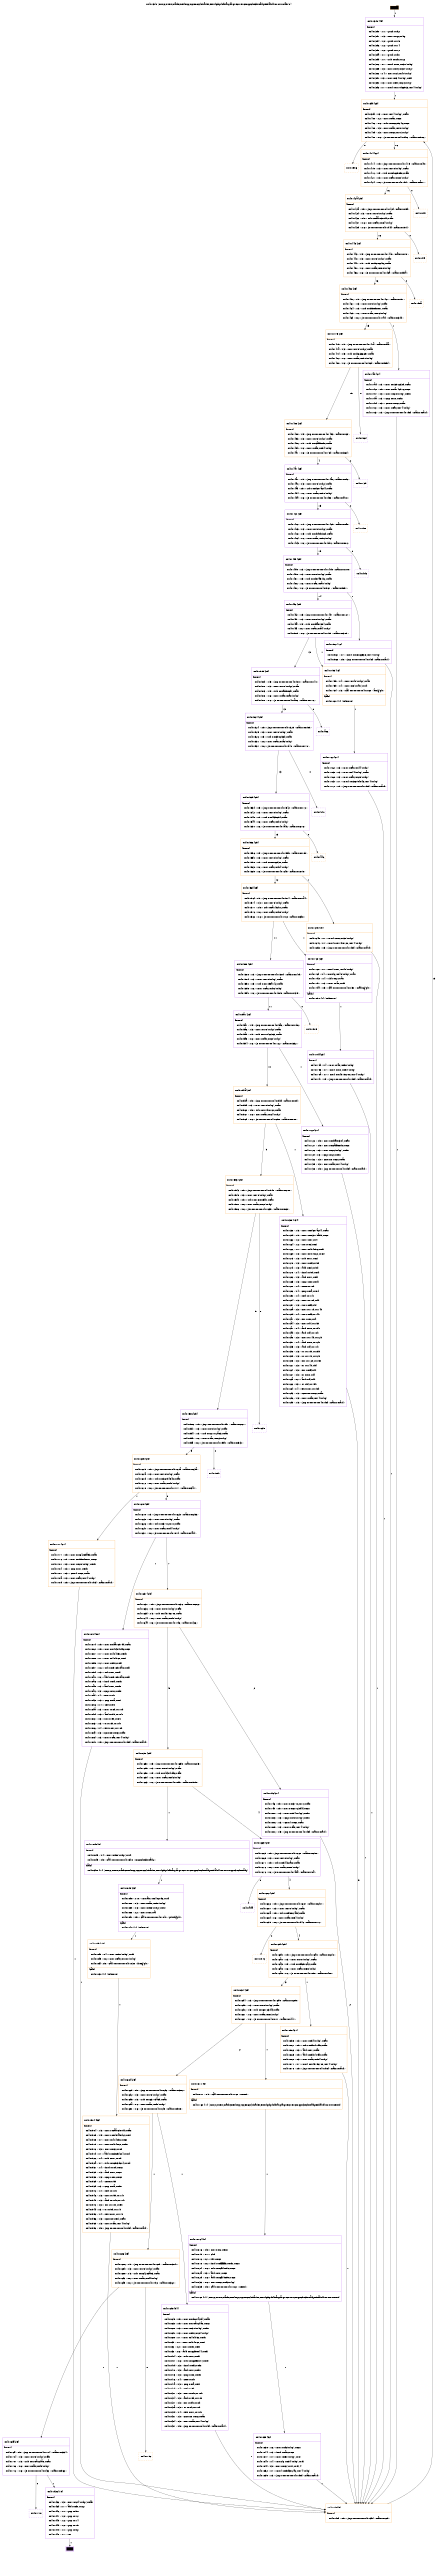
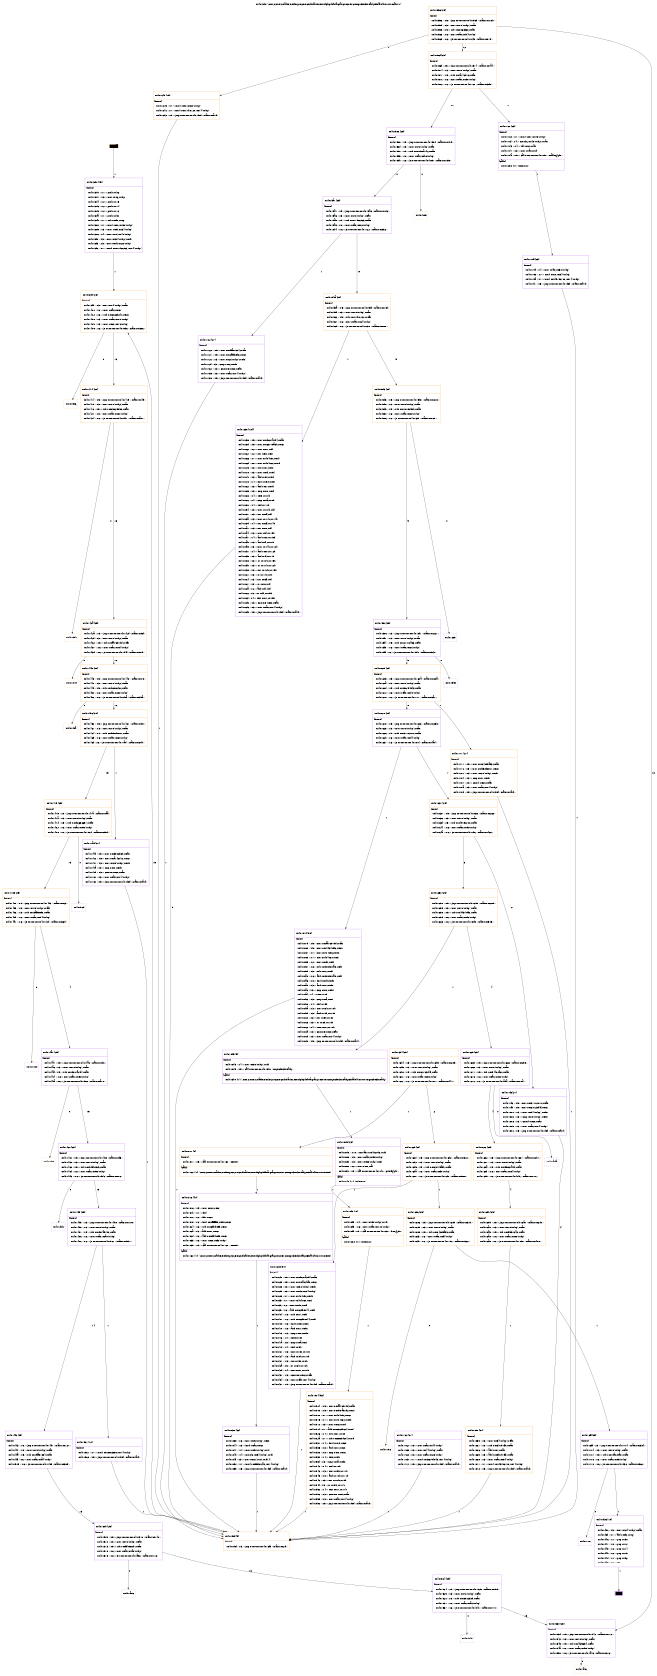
node "0x401755 [13]": removed
edge "0x40153d [25]" -> "0x401556 [25]": reversed
node "0x401b4c": removed
edge "0x40169b [25]" -> "0x4016b4 [25]": removed, label "3"
